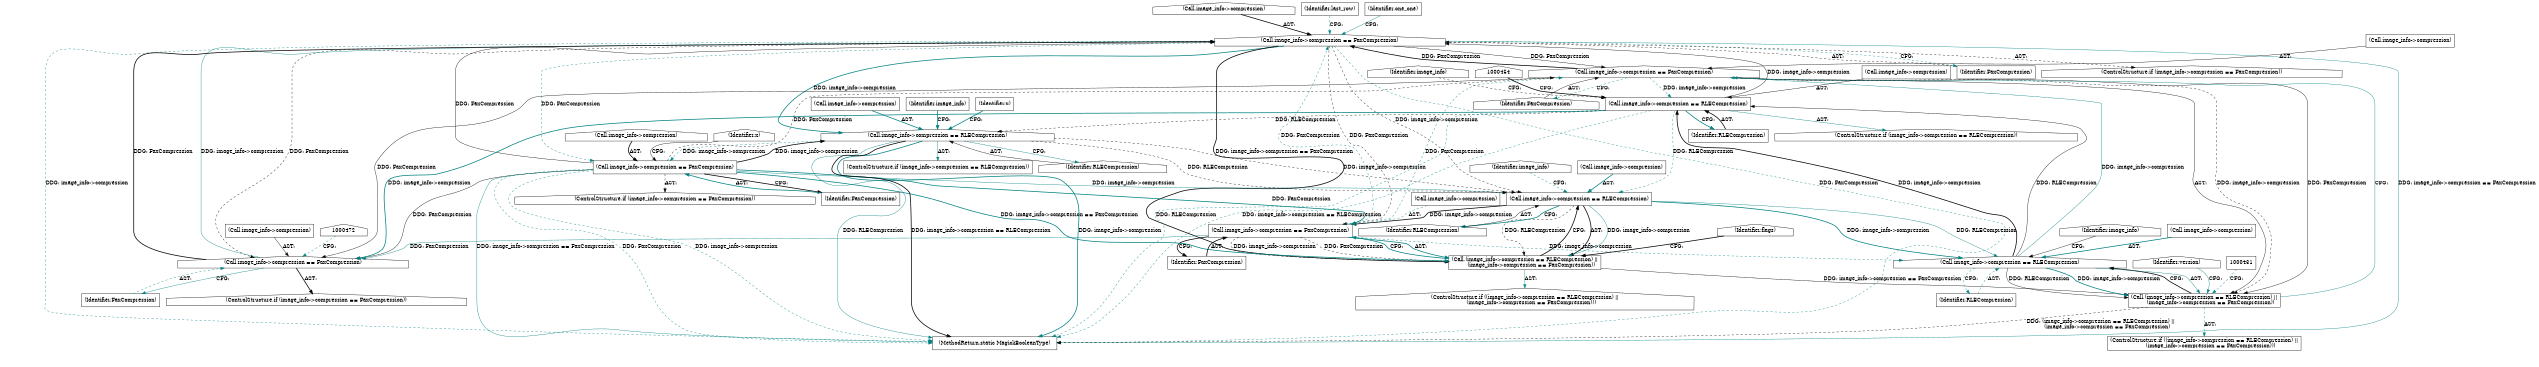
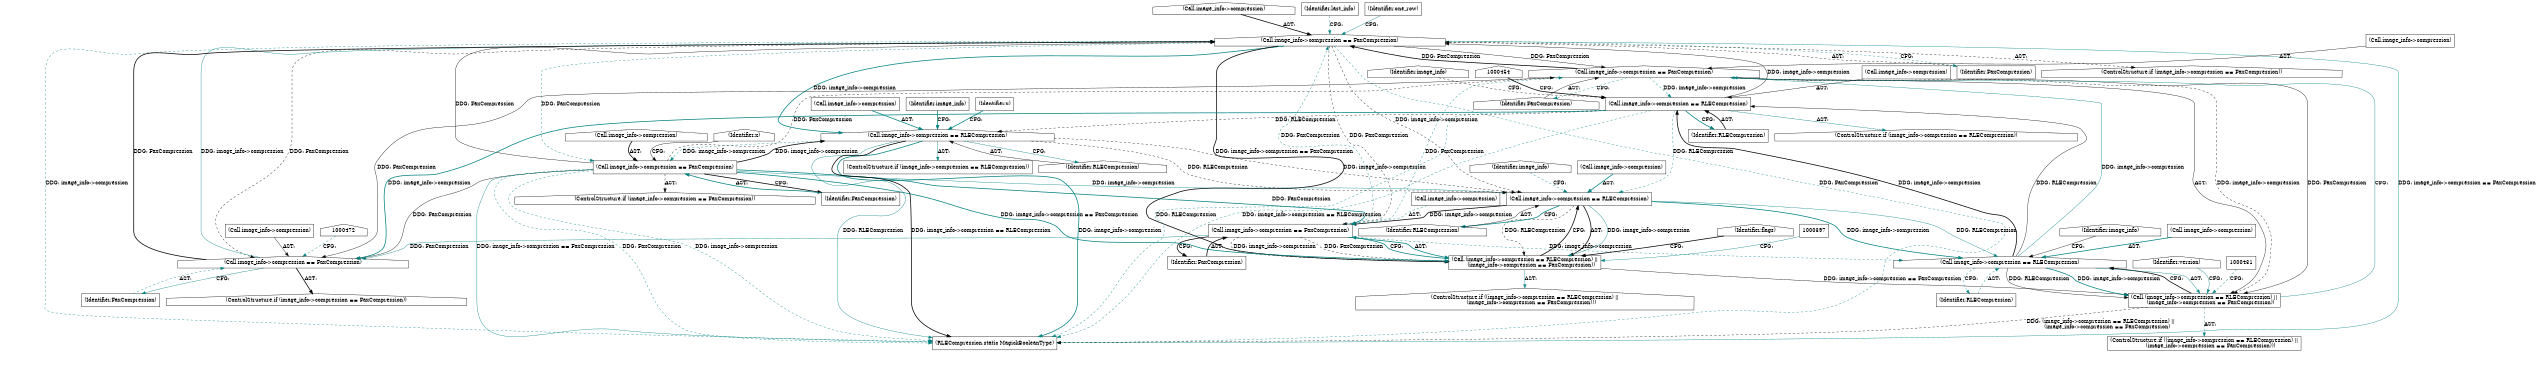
node "(Identifier,last_row)": label "(Identifier,last_row)" -> "(Identifier,last_info)"
node "(Identifier,one_one)": label "(Identifier,one_one)" -> "(Identifier,one_row)"
node "1000397": added
node "(MethodReturn,static MagickBooleanType)": label "(MethodReturn,static MagickBooleanType)" -> "(RLECompression,static MagickBooleanType)"
